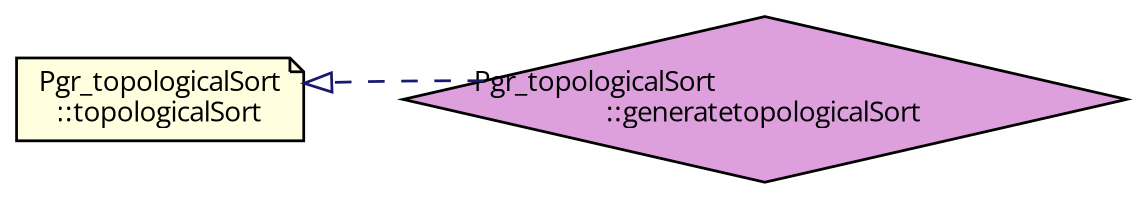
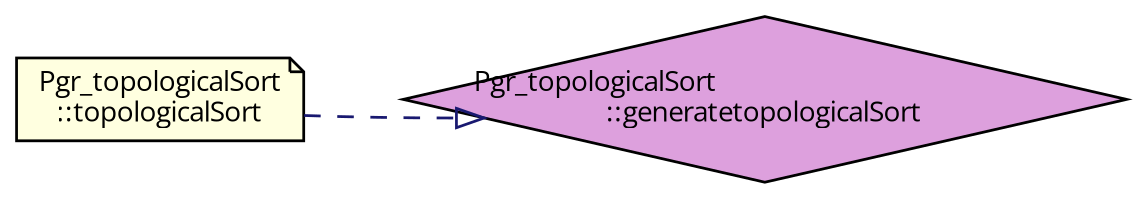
edge "Pgr_topologicalSort ::generatetopologicalSort" -> "Pgr_topologicalSort ::topologicalSort": reversed
